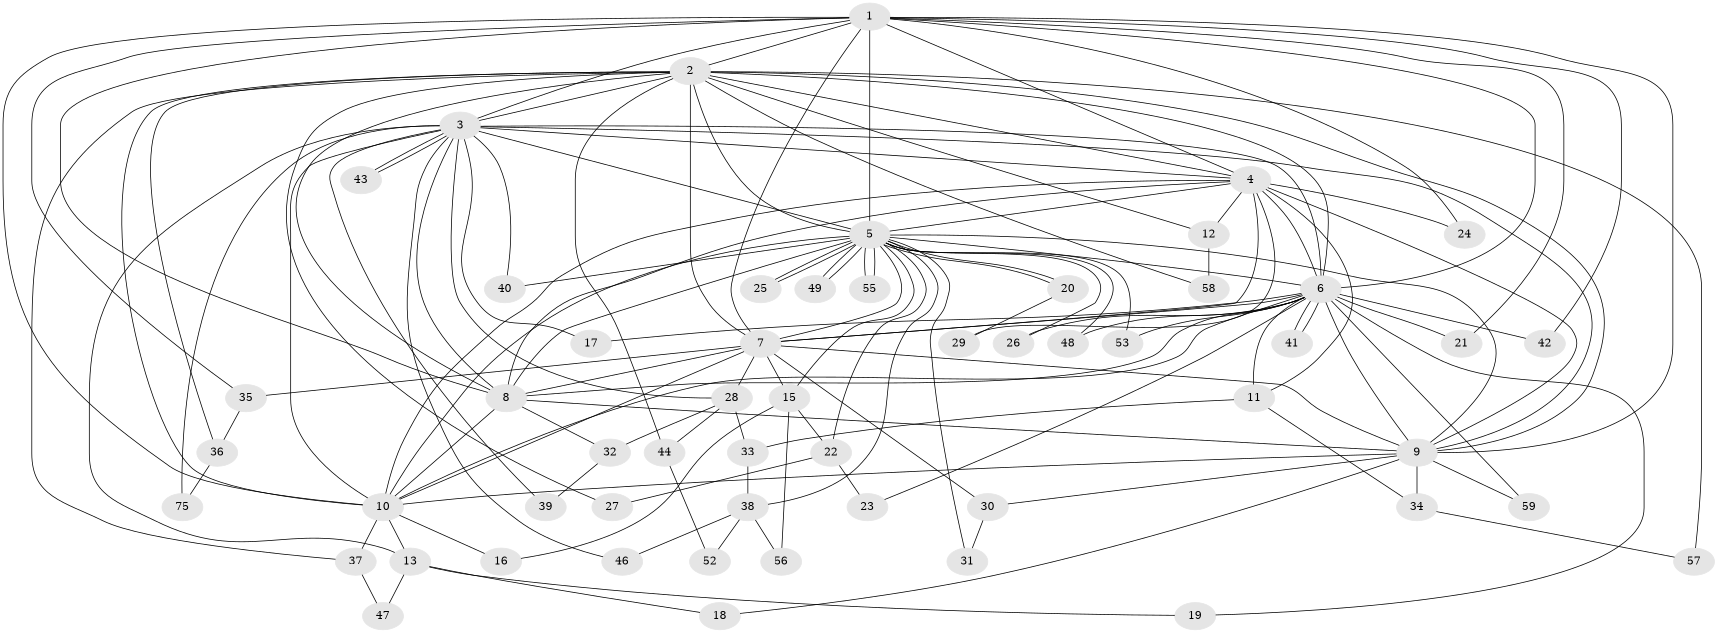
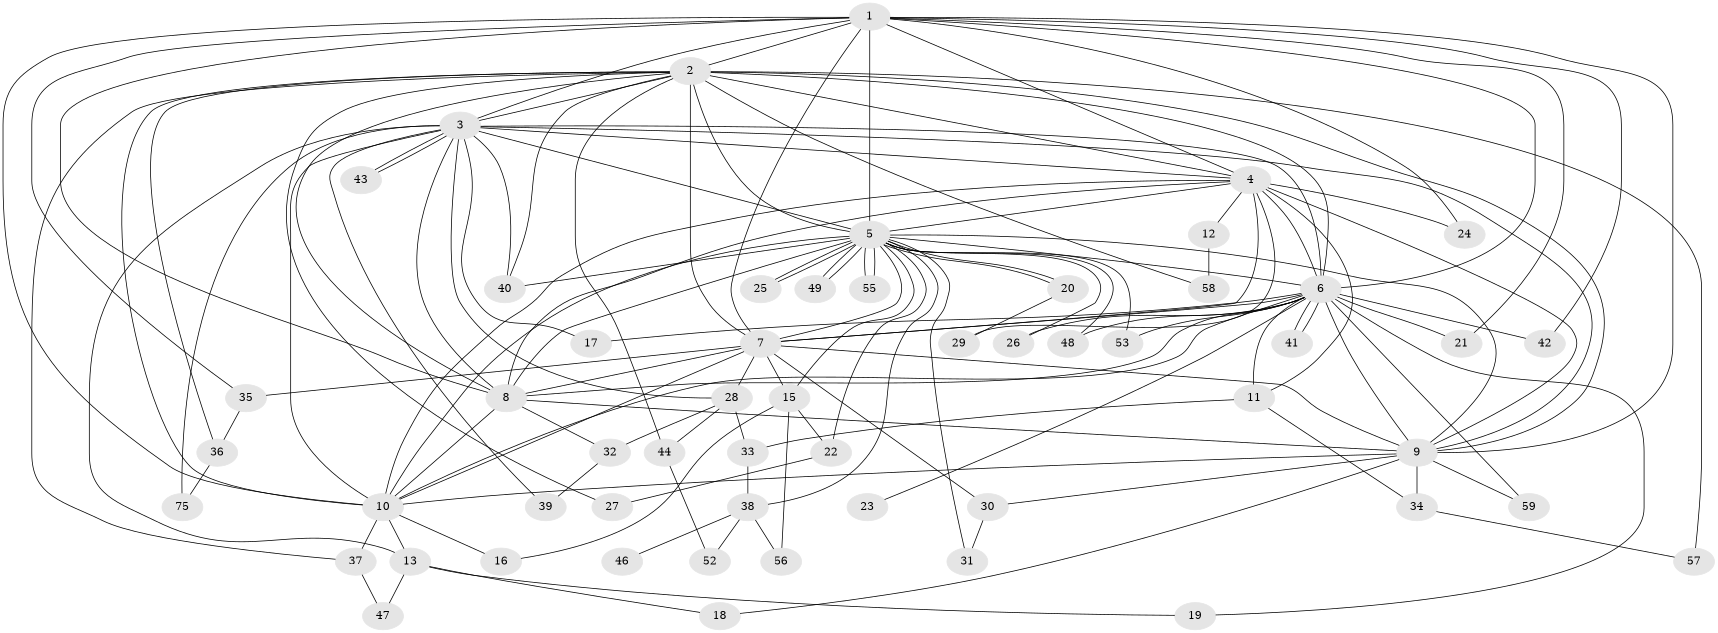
edge "2" -- "12": now "2" -- "40"
edge "3" -- "46": removed
edge "22" -- "23": removed
